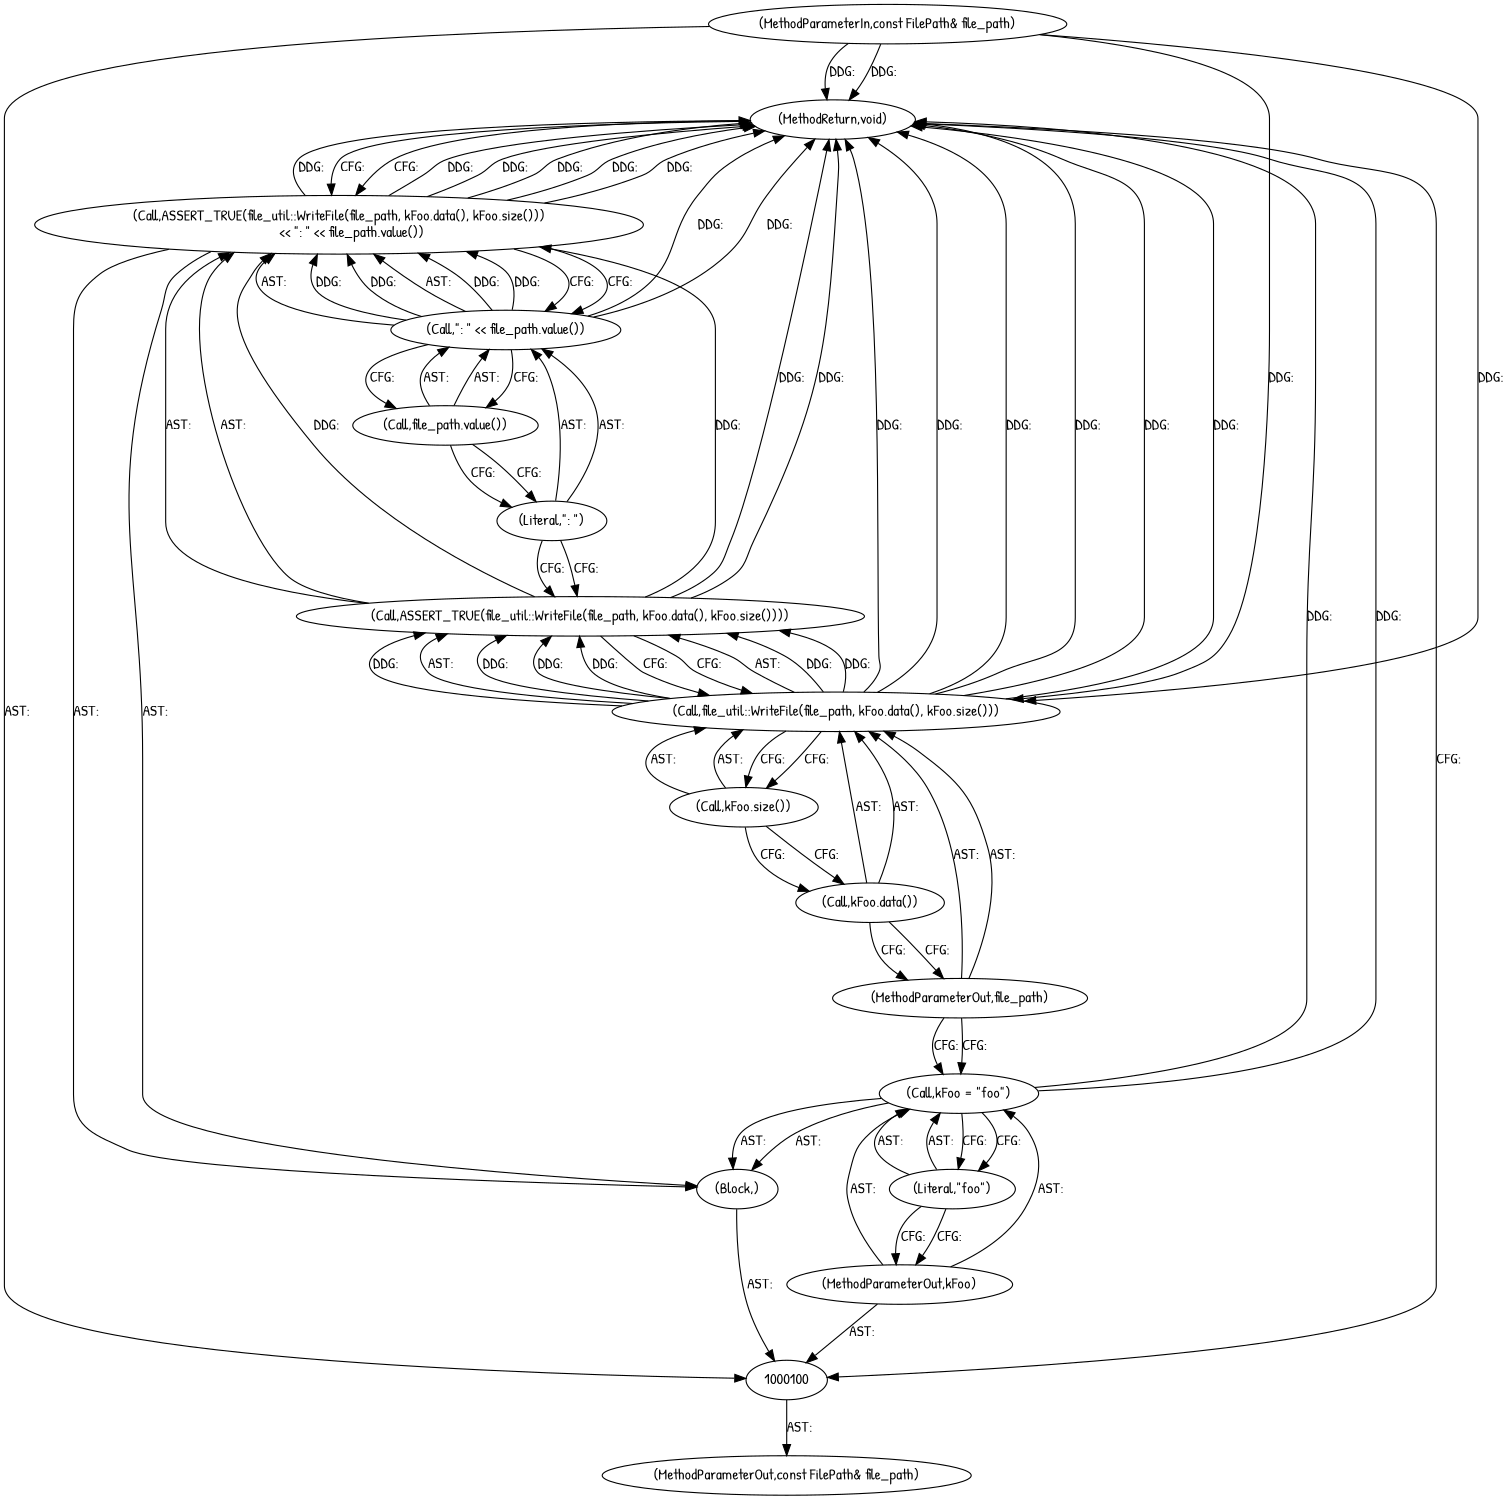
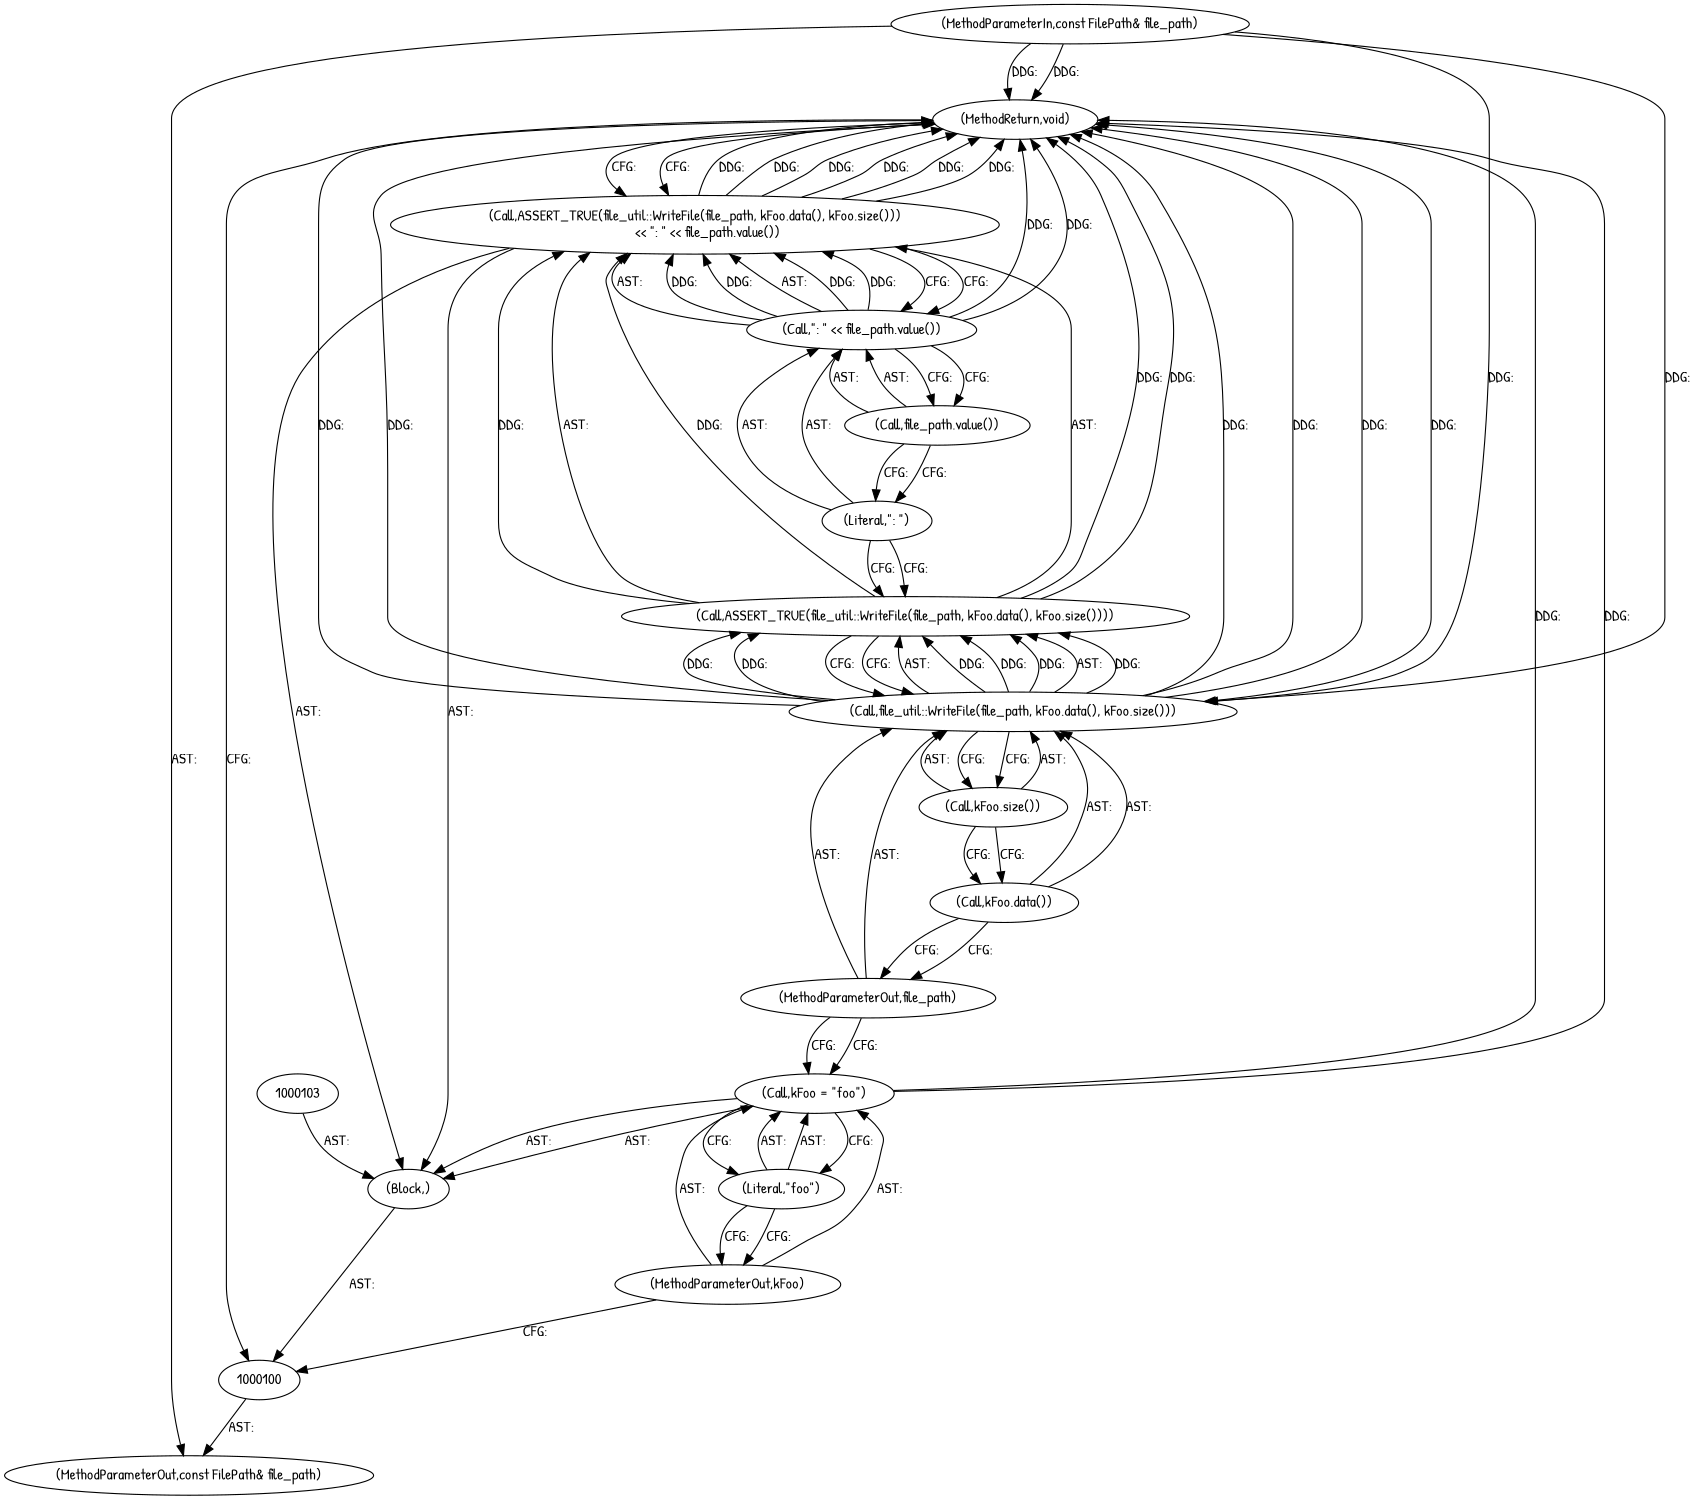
edge "(MethodParameterIn,const FilePath& file_path)" -> "1000100": now "(MethodParameterIn,const FilePath& file_path)" -> "(MethodParameterOut,const FilePath& file_path)"
node "1000103": added
edge "(MethodParameterOut,kFoo)" -> "1000100": label "AST: " -> "CFG: "
